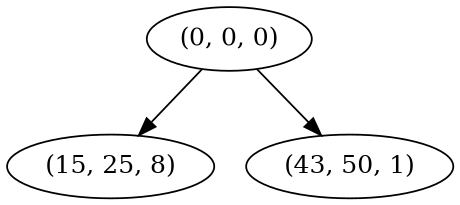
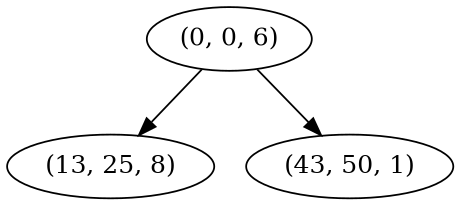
node "(0, 0, 0)": label "(0, 0, 0)" -> "(0, 0, 6)"
node "(15, 25, 8)": label "(15, 25, 8)" -> "(13, 25, 8)"
